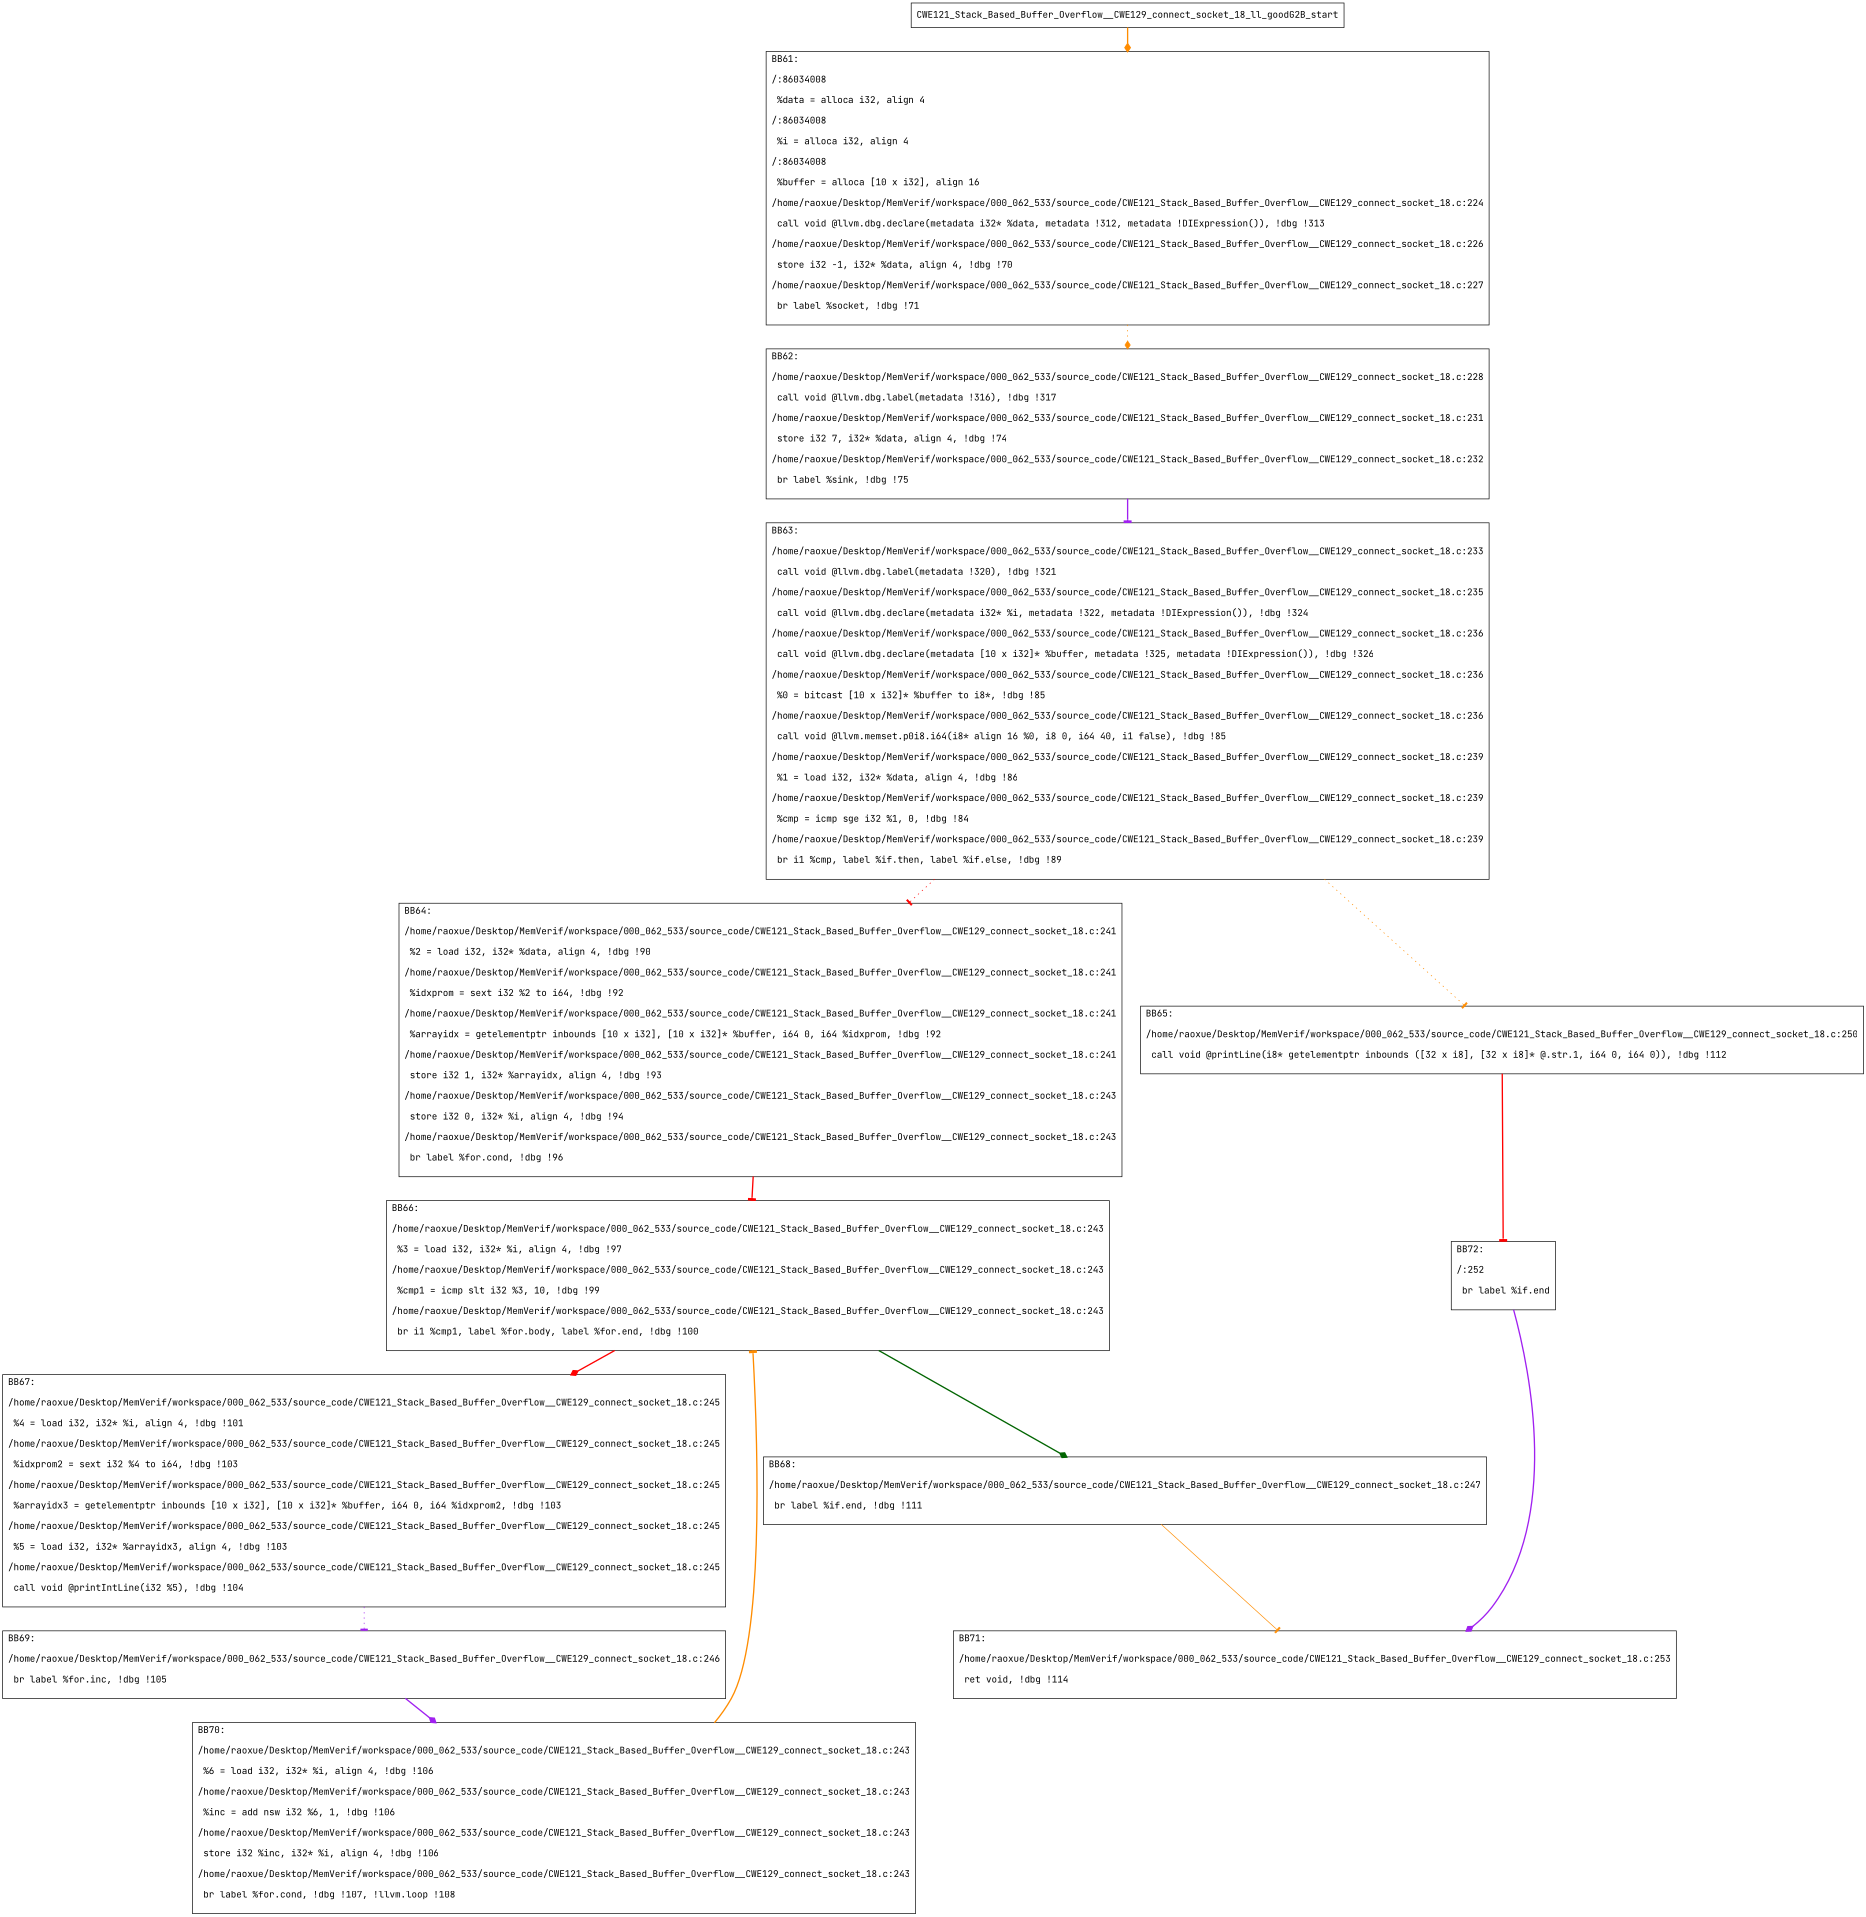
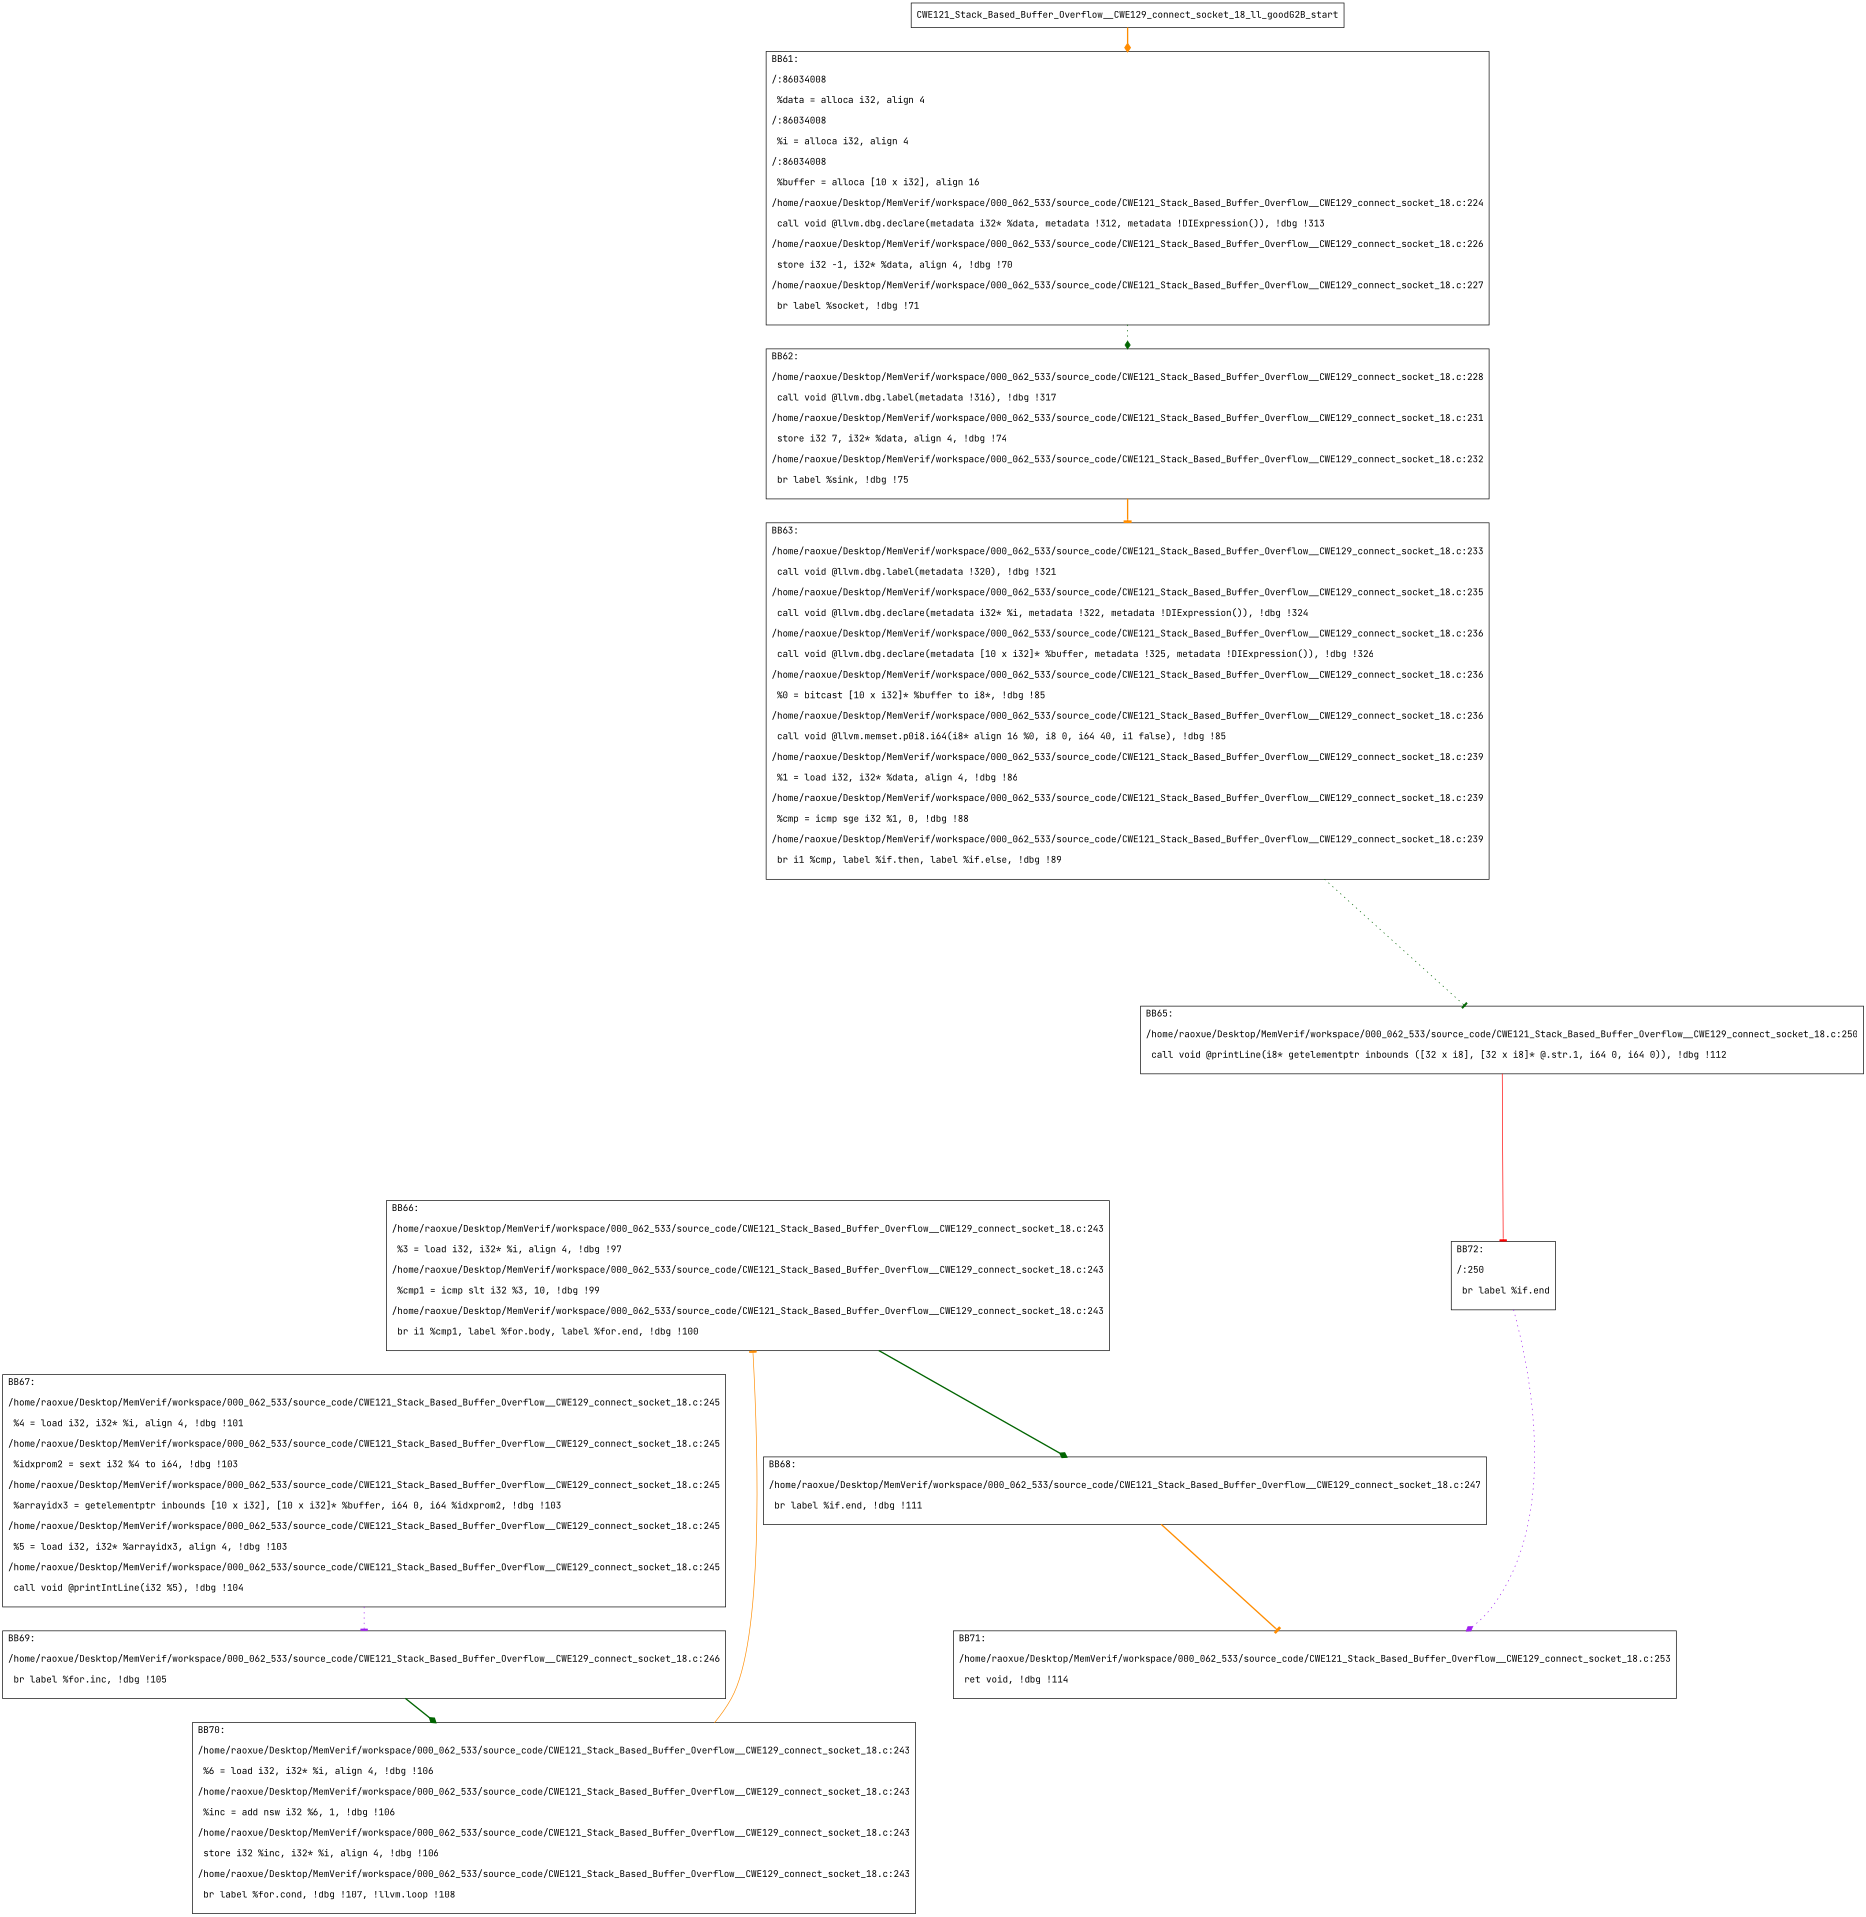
edge "BB61:" -> "BB62:": color darkorange -> darkgreen
edge "BB62:" -> "BB63:": color purple -> darkorange
node "BB63:": text "%cmp = icmp sge i32 %1, 0, !dbg !84" -> "%cmp = icmp sge i32 %1, 0, !dbg !88"
edge "BB63:" -> "BB65:": color darkorange -> darkgreen
node "BB64:": removed
edge "BB65:" -> "BB72:": style bold -> solid
node "BB72:": text "/:252" -> "/:250"
edge "BB66:" -> "BB67:": removed
edge "BB72:" -> "BB71:": style bold -> dotted
edge "BB70:" -> "BB66:": style bold -> solid
edge "BB68:" -> "BB71:": style solid -> bold
edge "BB69:" -> "BB70:": color purple -> darkgreen
